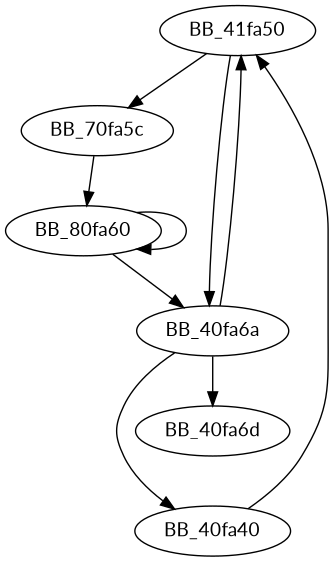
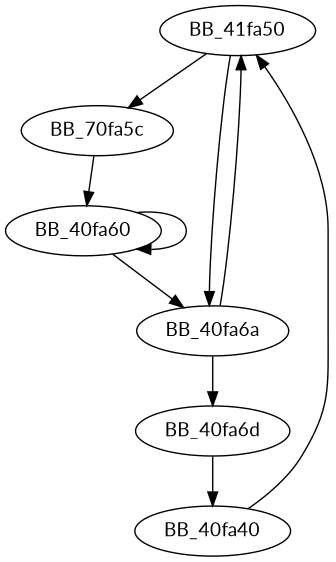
node "BB_80fa60": label "BB_80fa60" -> "BB_40fa60"
edge "BB_40fa6a" -> "BB_40fa40": now "BB_40fa6d" -> "BB_40fa40"
